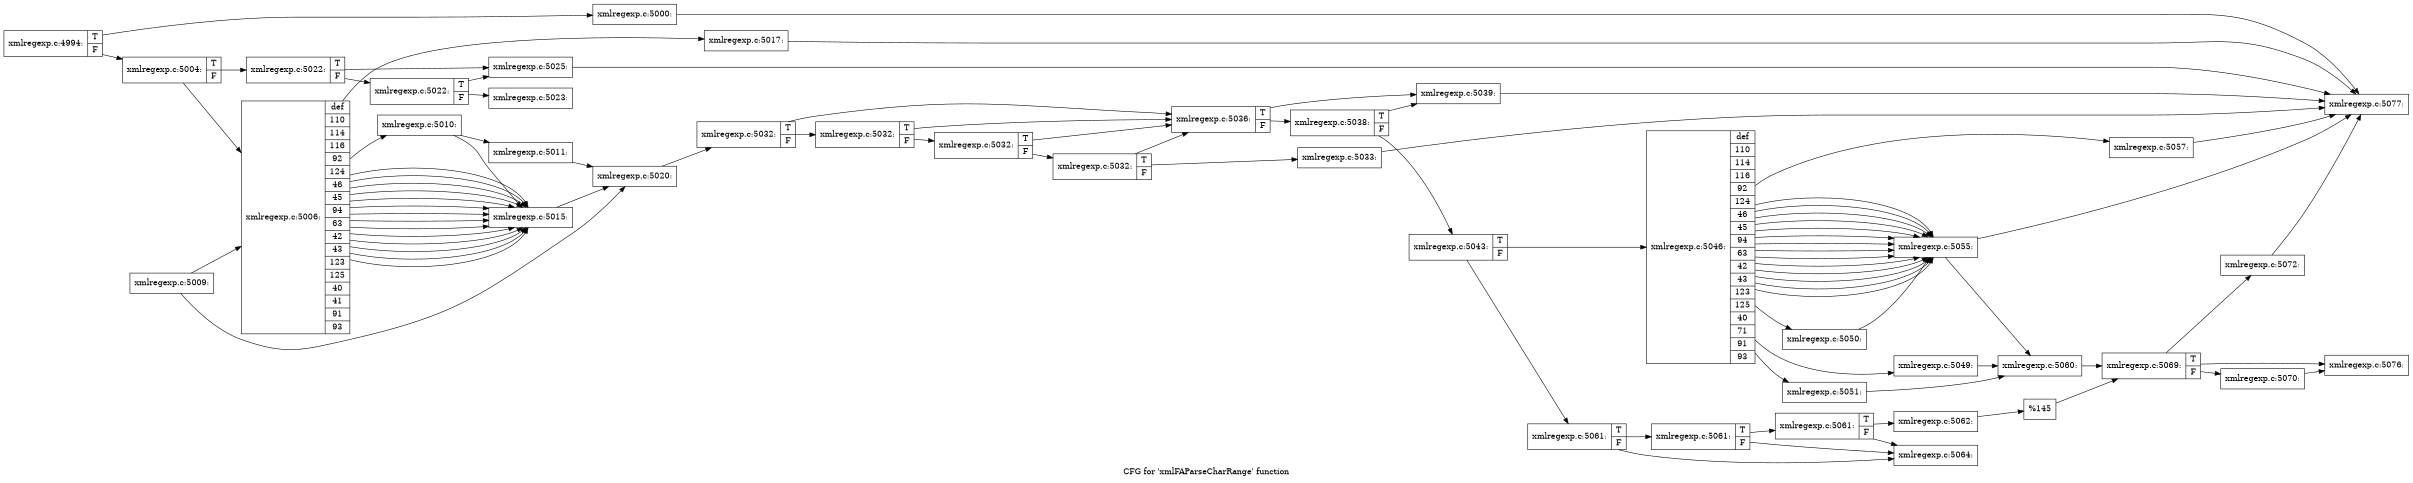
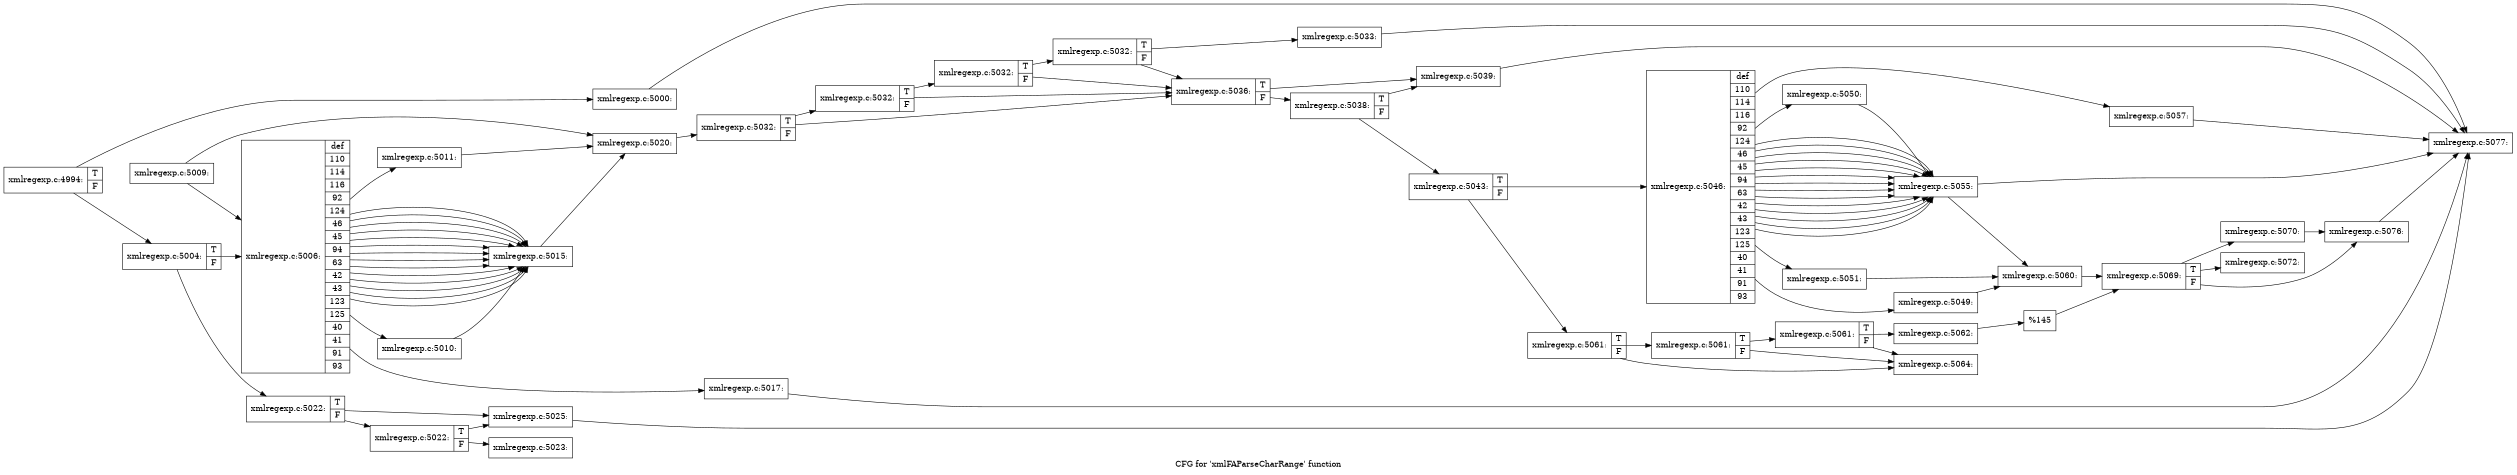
edge "xmlregexp.c:5010:" -> "xmlregexp.c:5011:": now "xmlregexp.c:5006:" -> "xmlregexp.c:5011:"
edge "xmlregexp.c:5072:" -> "xmlregexp.c:5077:": now "xmlregexp.c:5076:" -> "xmlregexp.c:5077:"
node "xmlregexp.c:5046:": text "71" -> "41"
